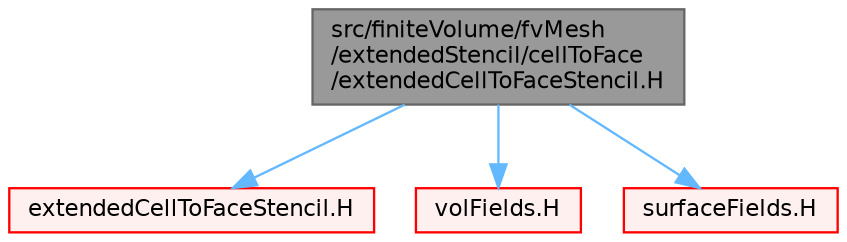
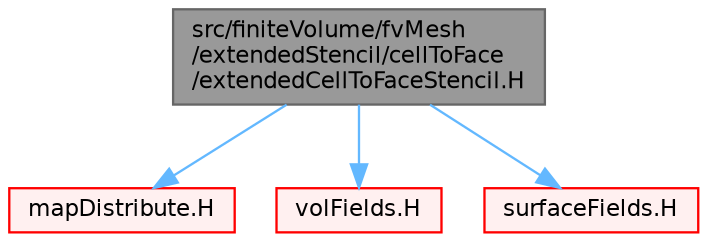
node "extendedCellToFaceStencil.H": label "extendedCellToFaceStencil.H" -> "mapDistribute.H"
